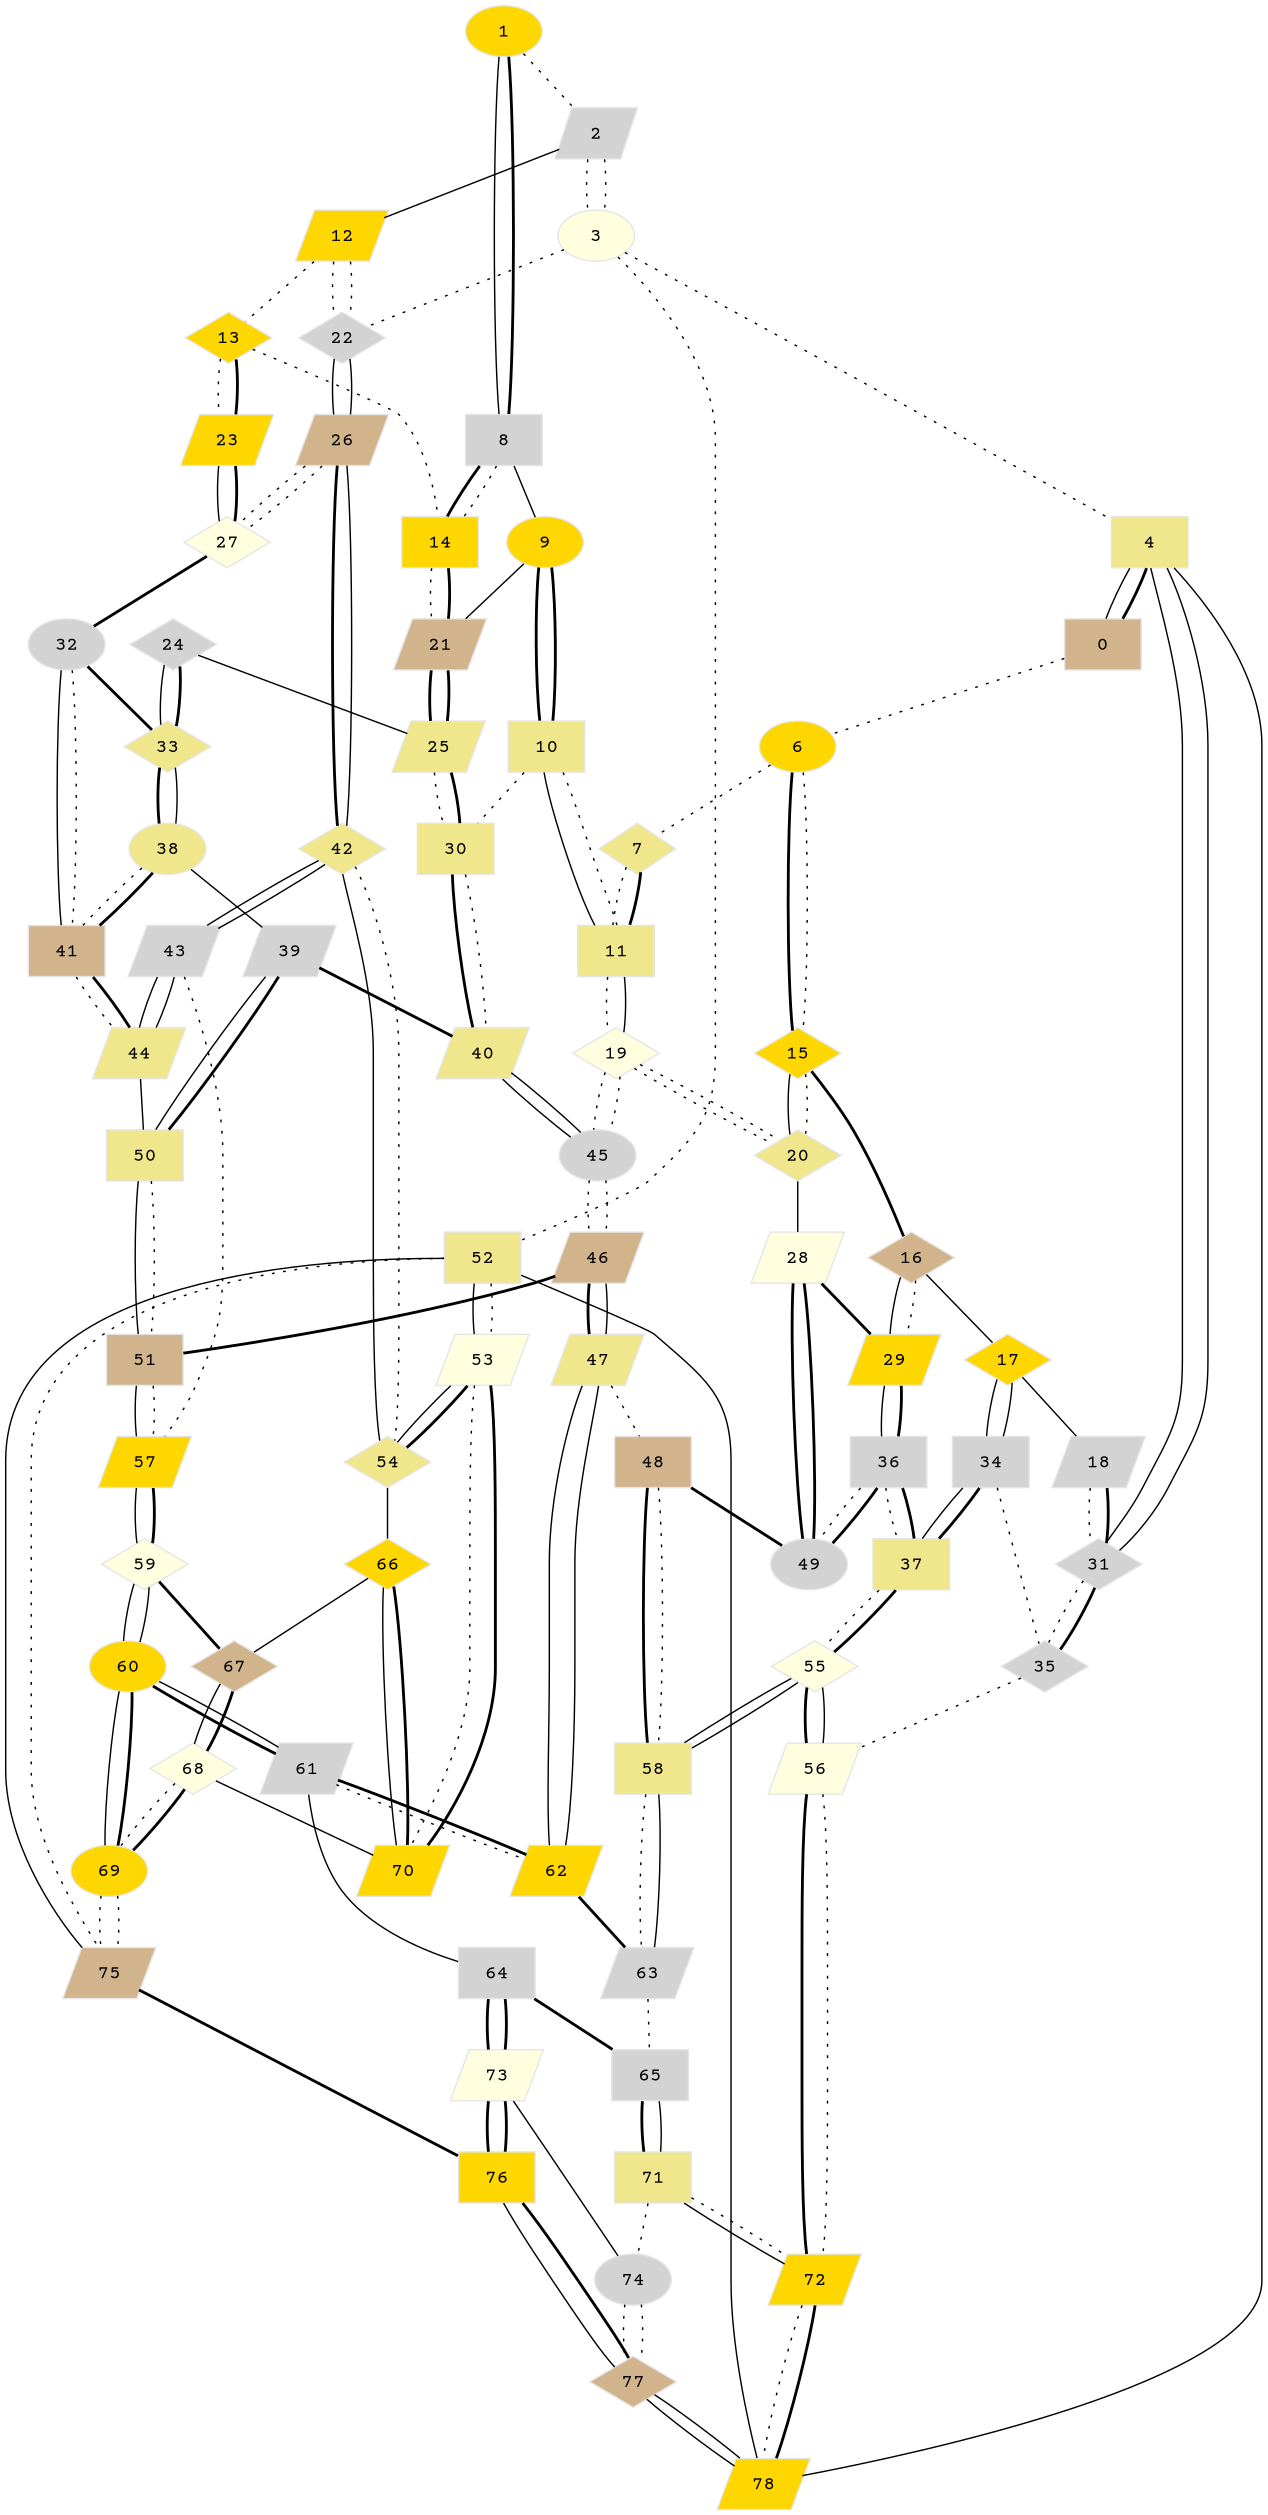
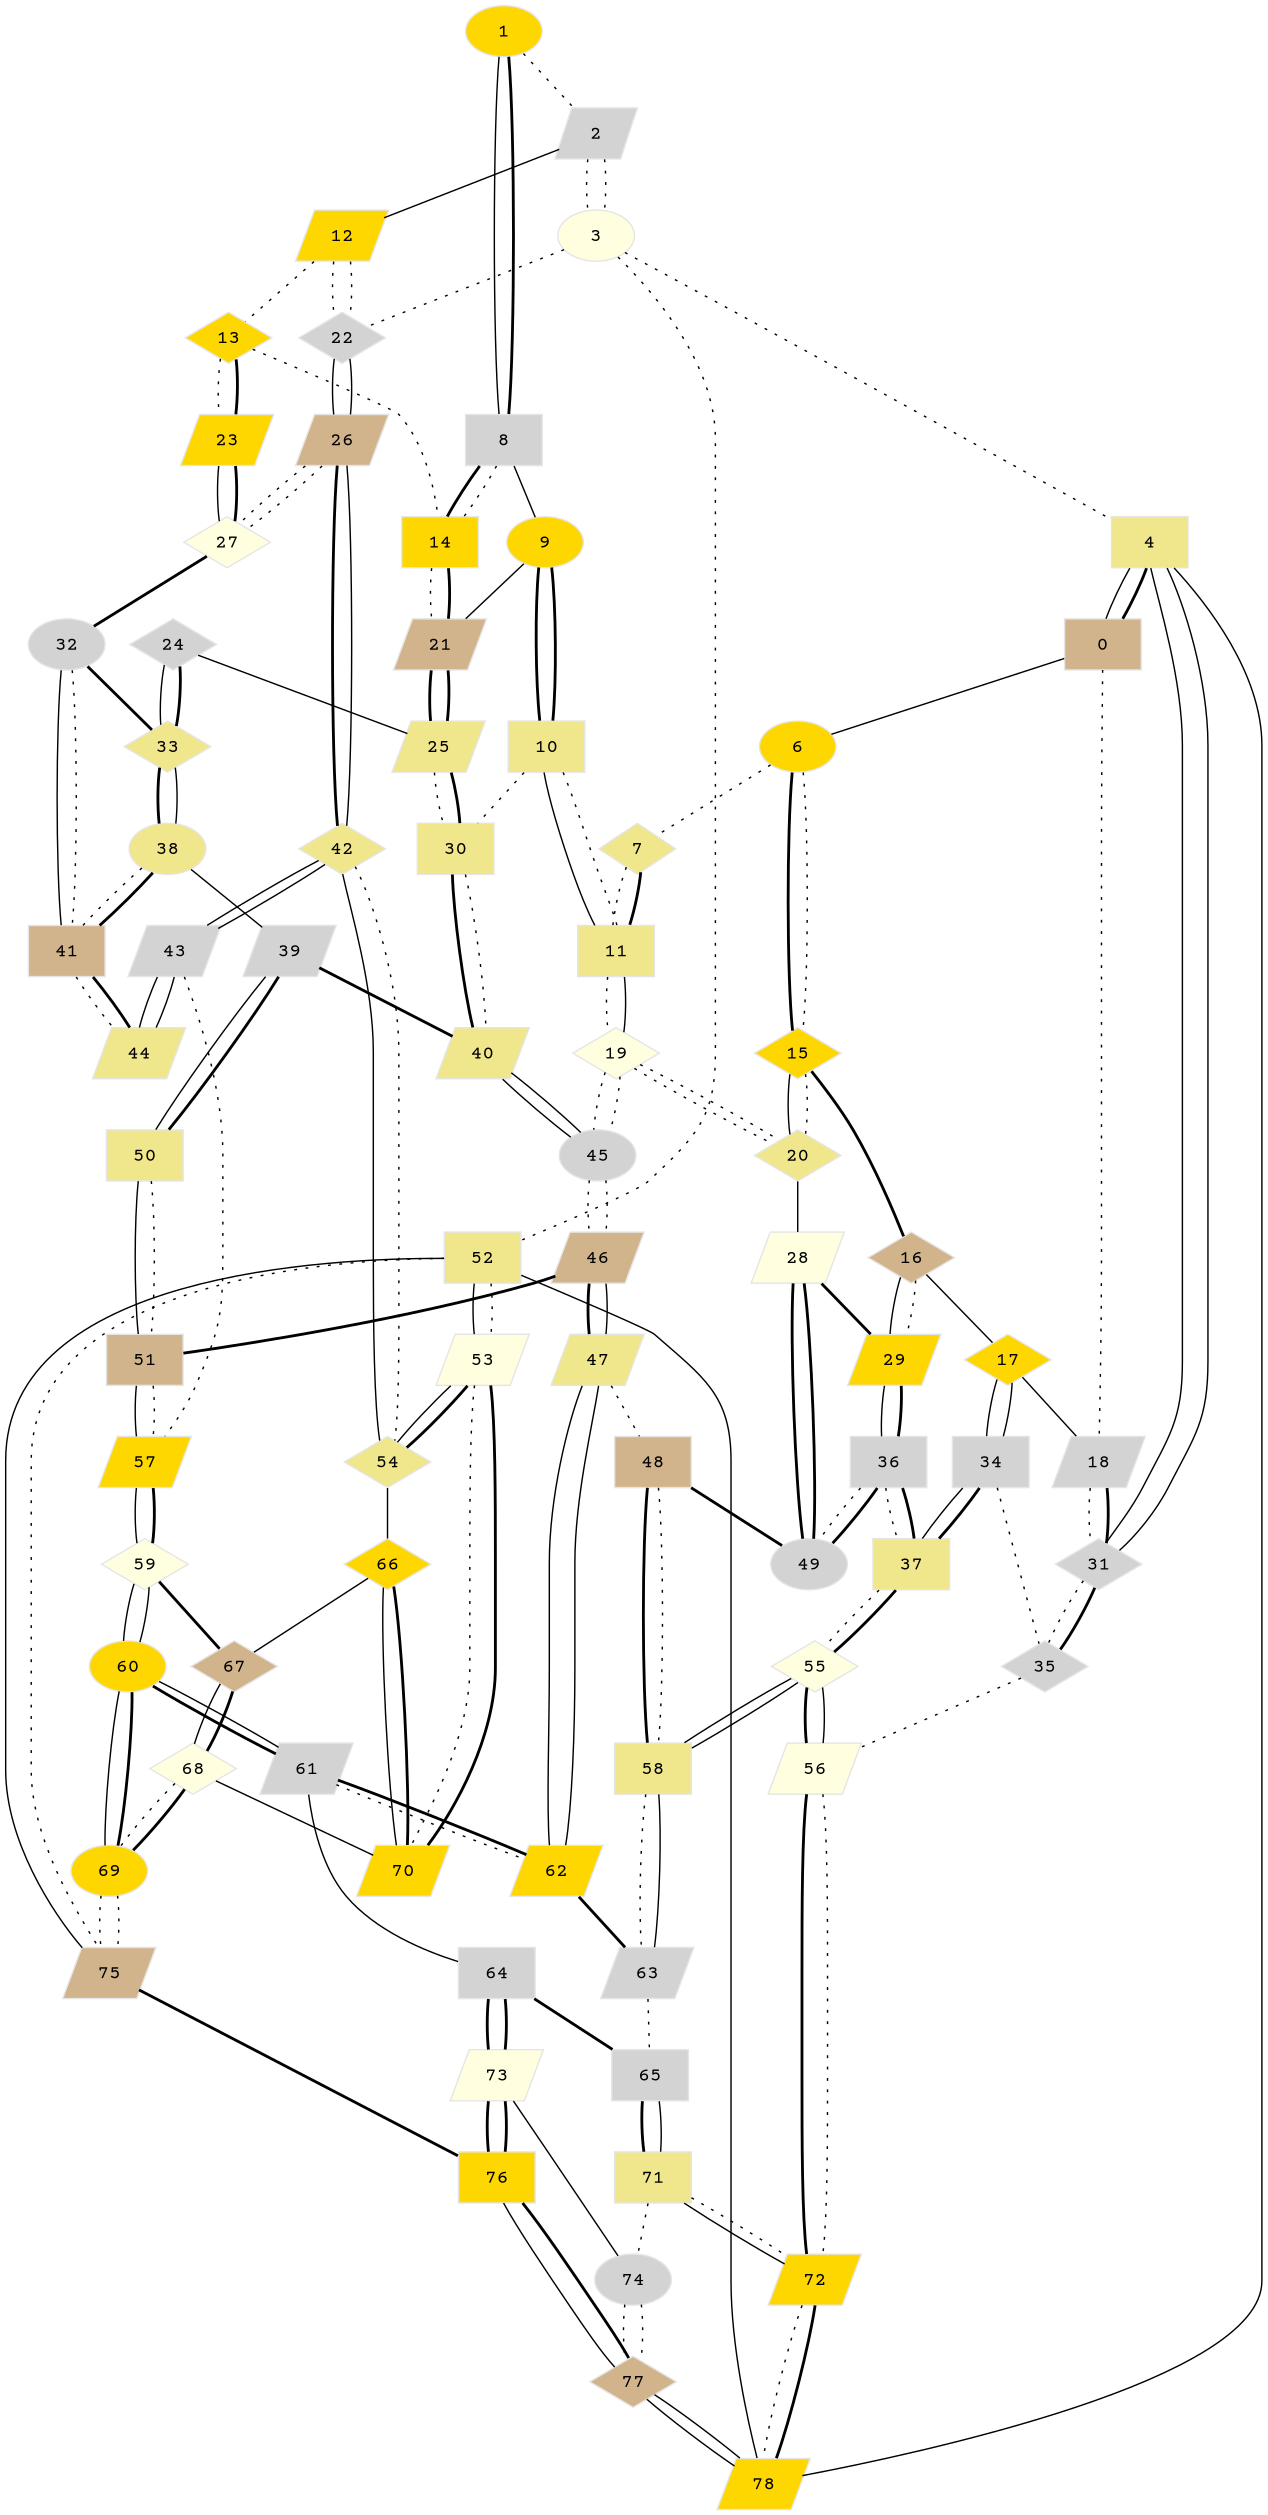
edge "0" -- "6": style dotted -> solid
edge "0" -- "18": added
edge "44" -- "50": removed
